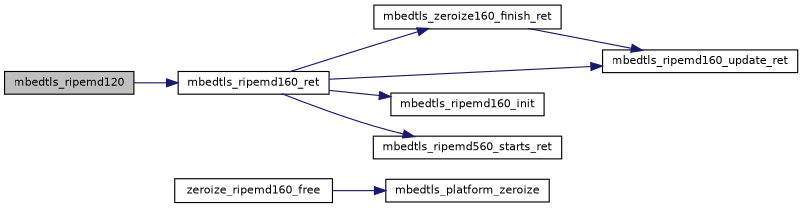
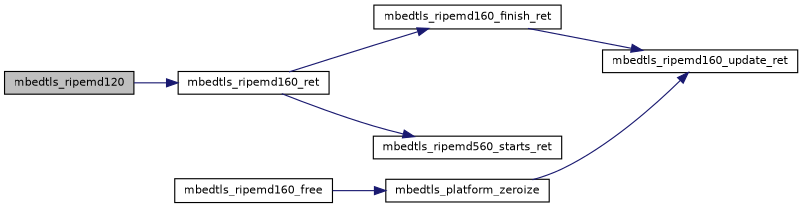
node "mbedtls_zeroize160_finish_ret": label "mbedtls_zeroize160_finish_ret" -> "mbedtls_ripemd160_finish_ret"
edge "mbedtls_ripemd160_ret" -> "mbedtls_ripemd160_update_ret": now "mbedtls_platform_zeroize" -> "mbedtls_ripemd160_update_ret"
node "mbedtls_ripemd160_init": removed
node "zeroize_ripemd160_free": label "zeroize_ripemd160_free" -> "mbedtls_ripemd160_free"
